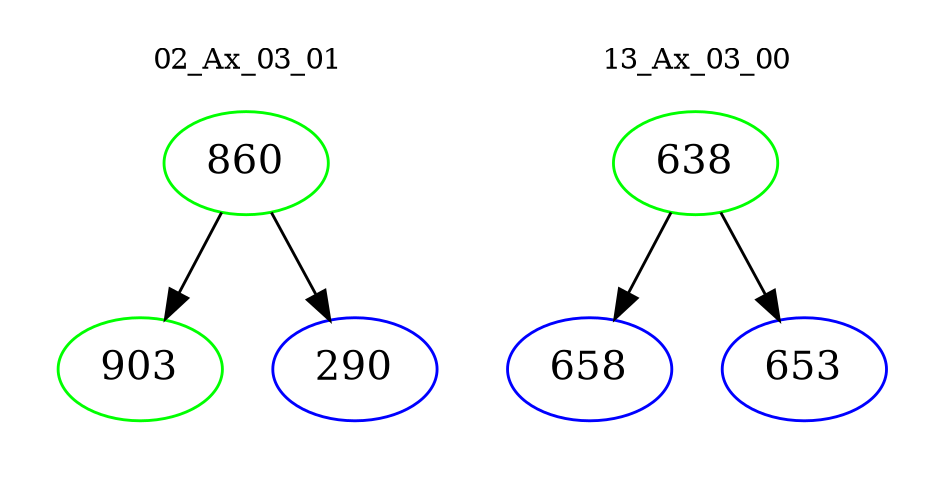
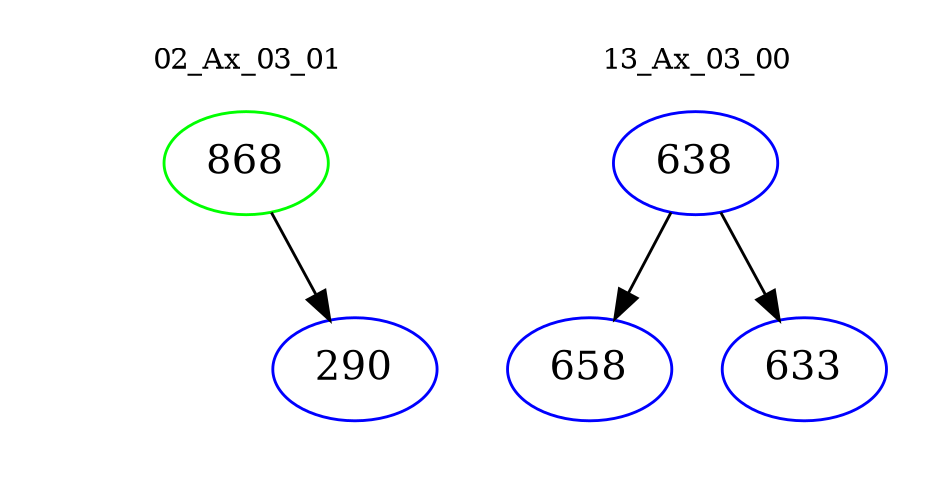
node "860": label "860" -> "868"
node "638": color green -> blue
node "903": removed
node "653": label "653" -> "633"
